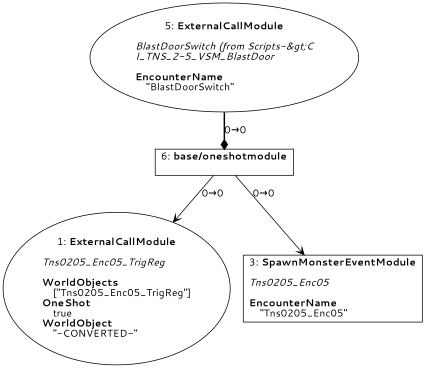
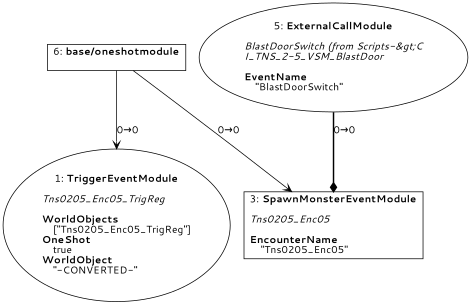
node "5:": text "EncounterName" -> "EventName"
edge "5:" -> "6:": now "5:" -> "3:"
node "1:": text "ExternalCallModule" -> "TriggerEventModule"
